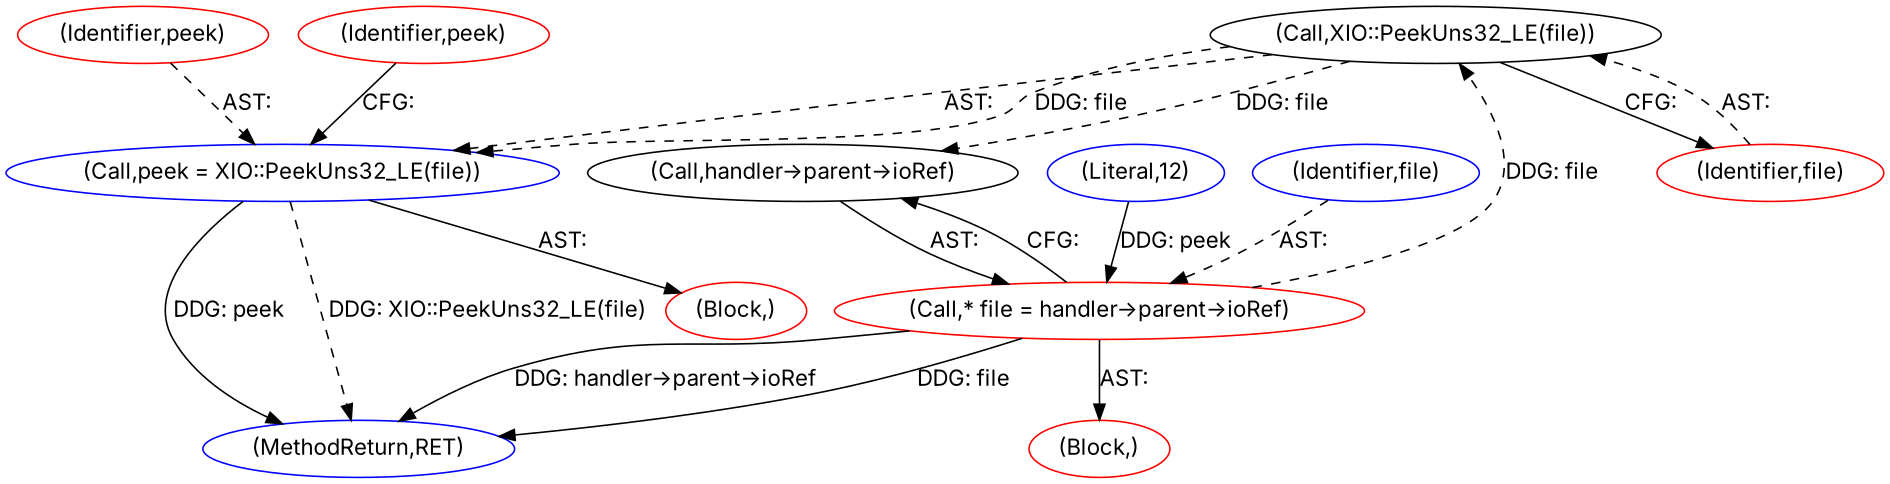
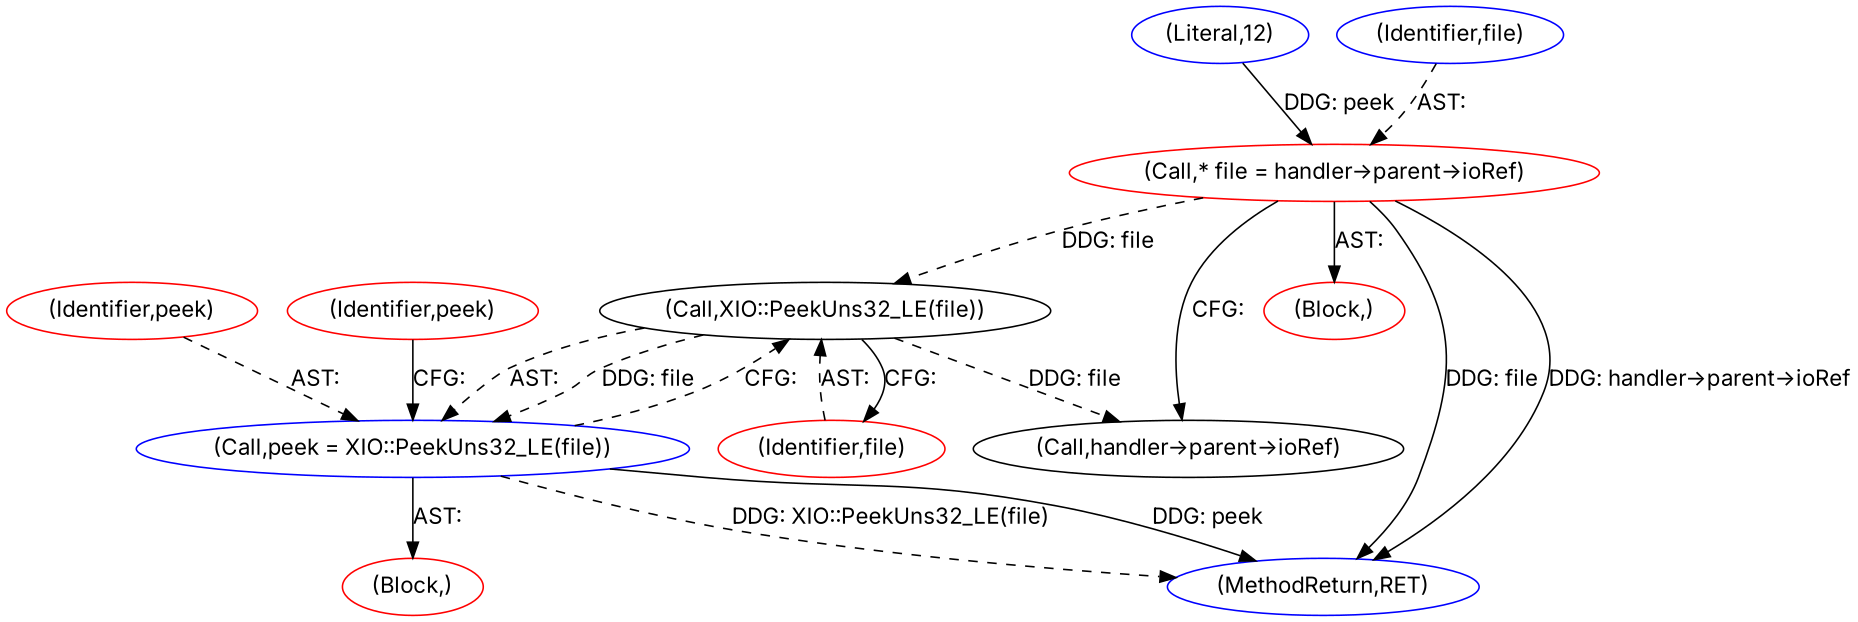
edge "(Call,handler->parent->ioRef)" -> "(Call,* file = handler->parent->ioRef)": removed, label "AST:"
edge "(Call,peek = XIO::PeekUns32_LE(file))" -> "(Call,XIO::PeekUns32_LE(file))": added, label "CFG:"
